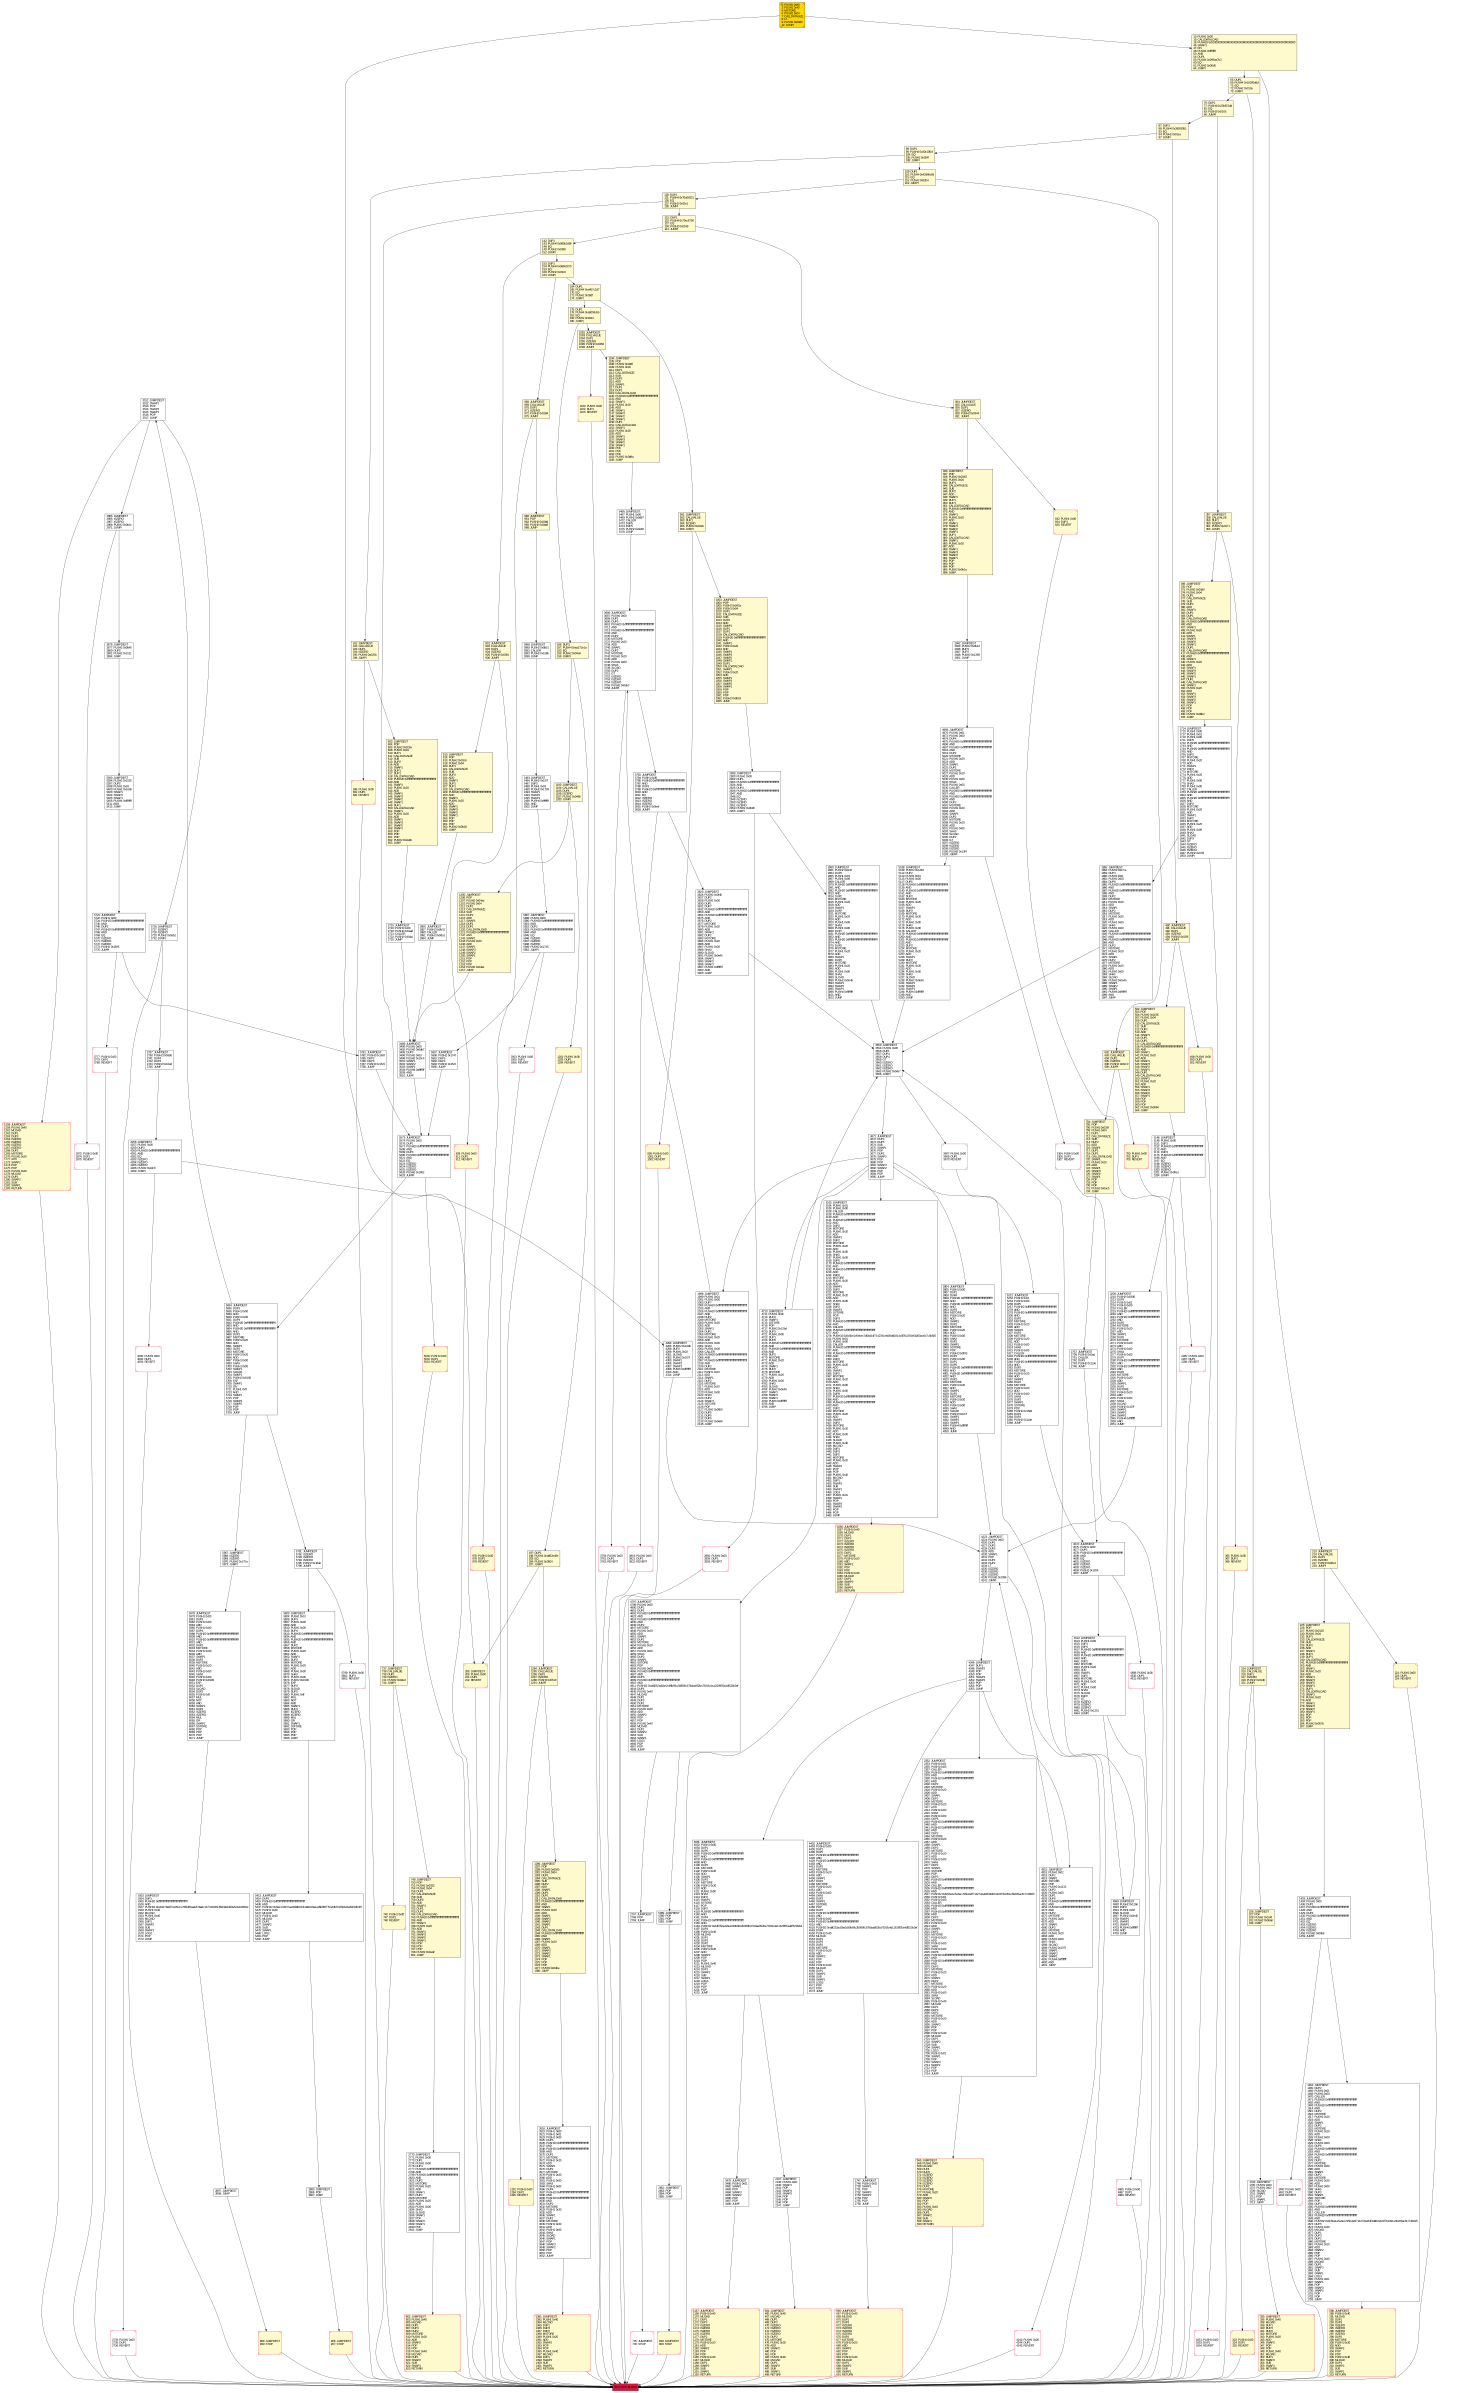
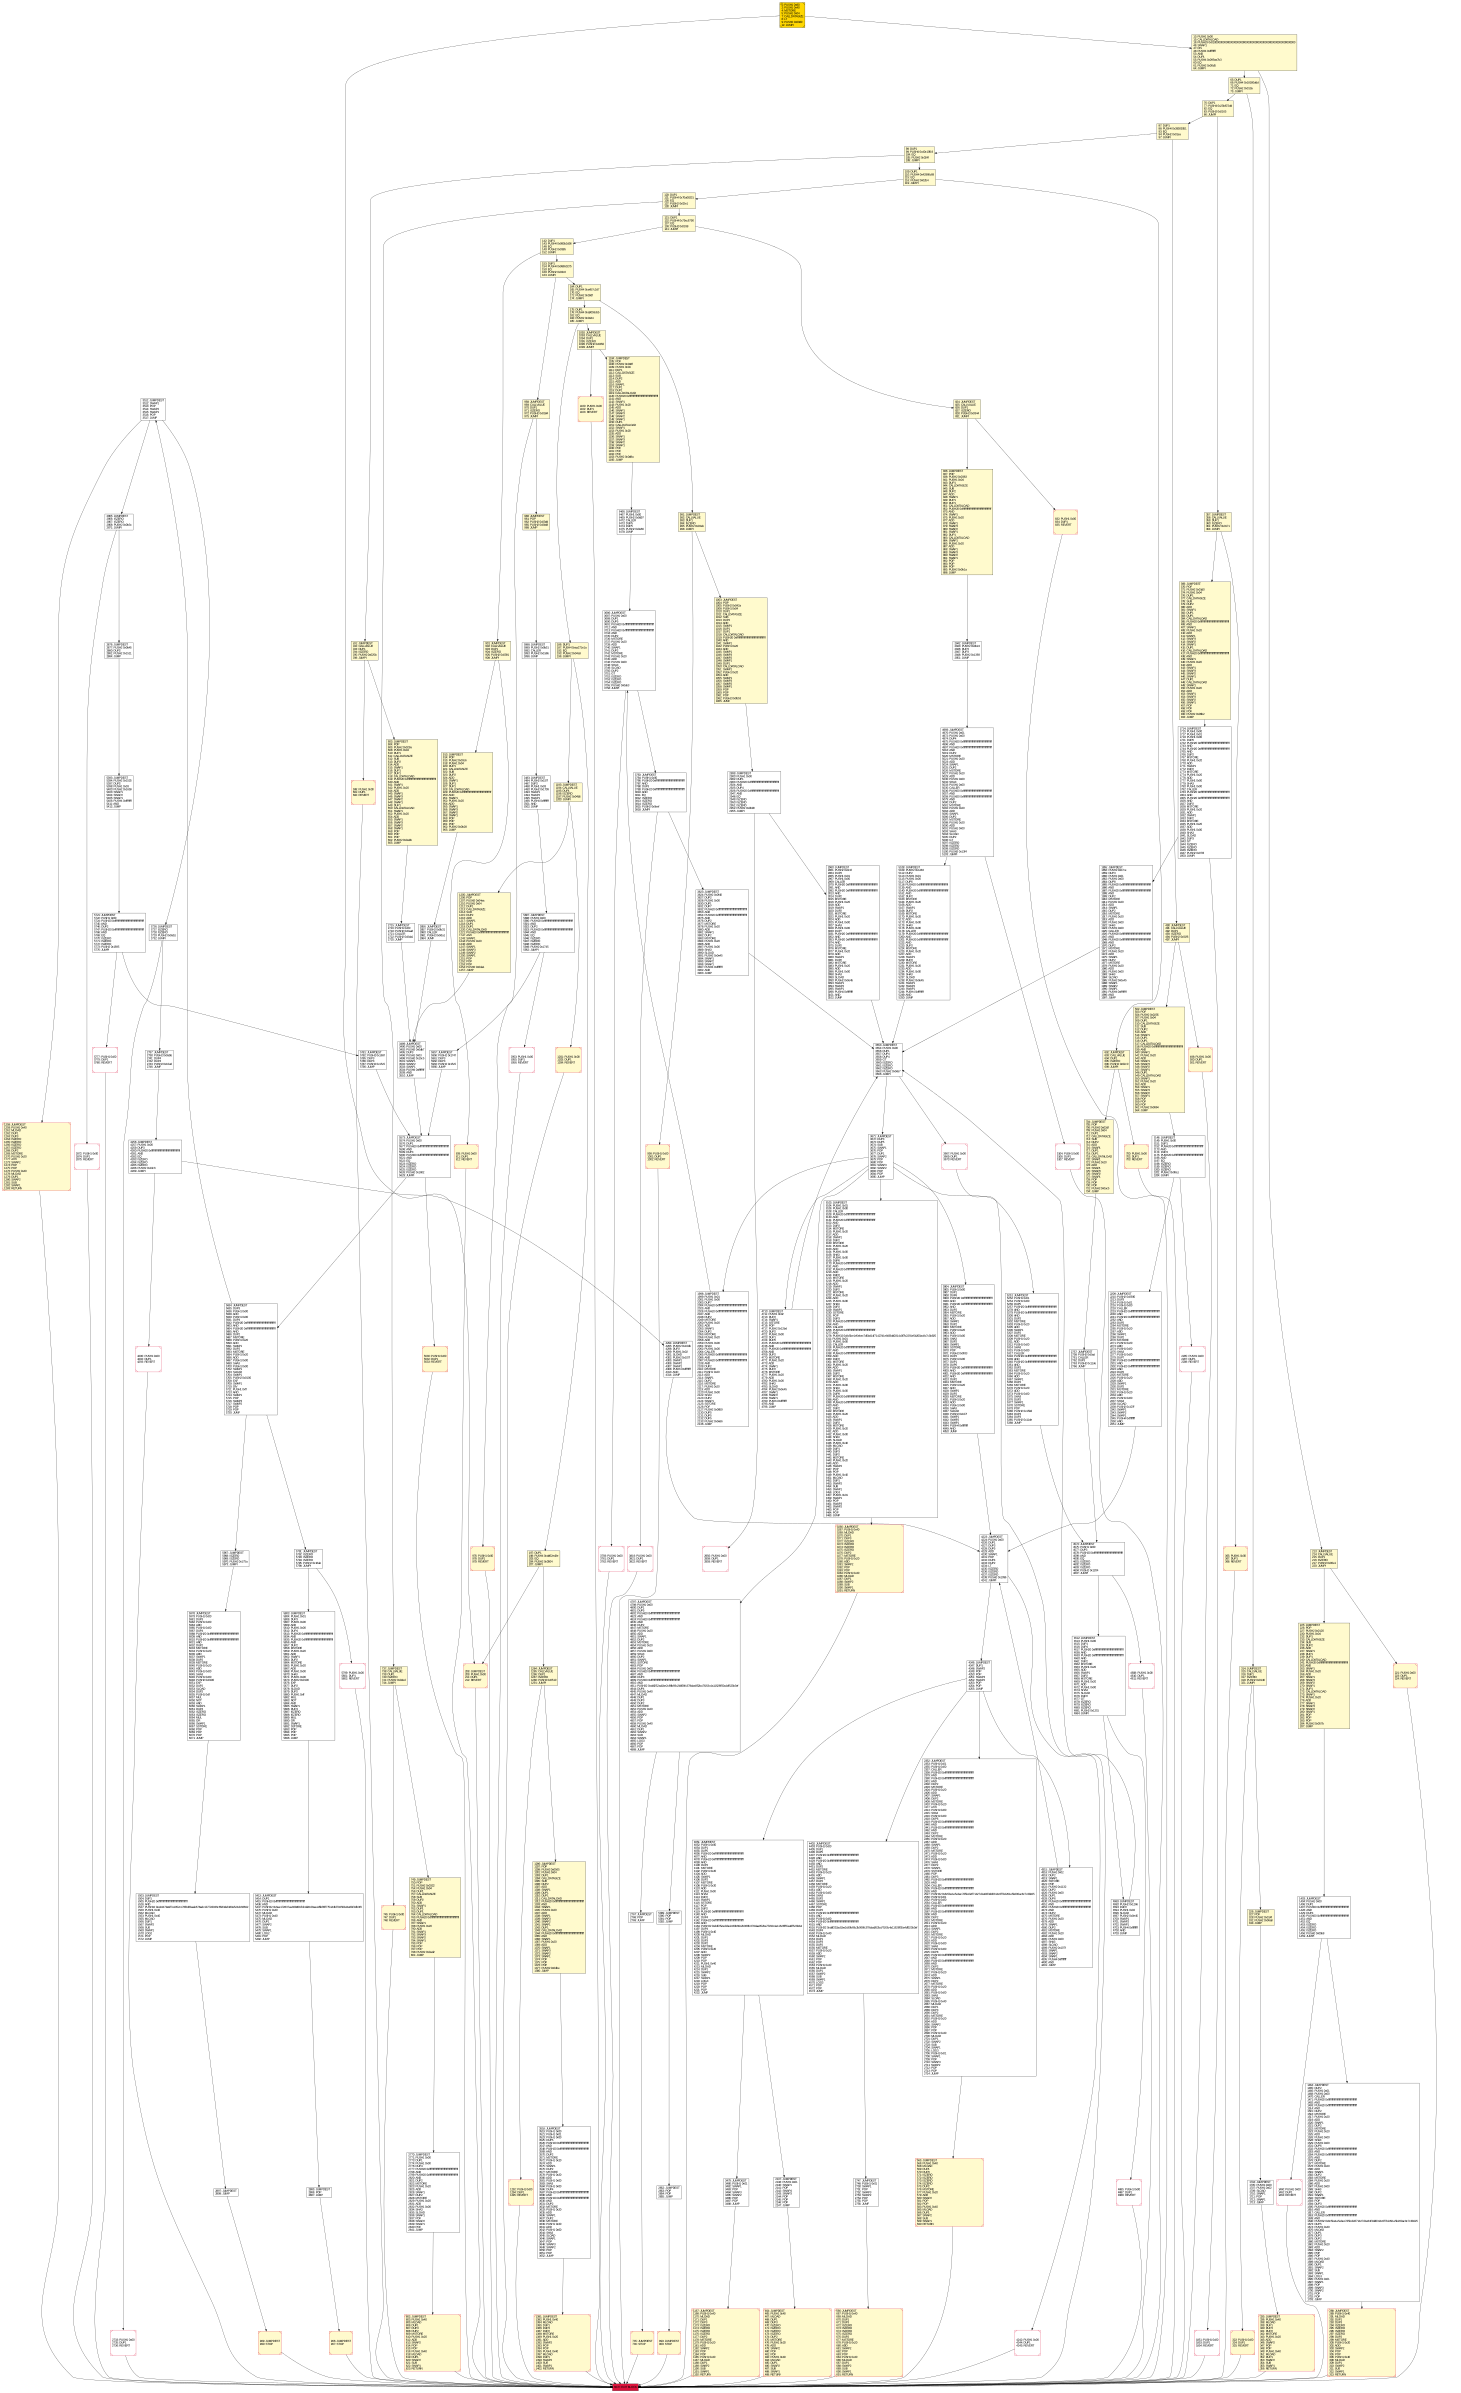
edge "2956: PUSH1 0x00 2958: DUP1 2959: REVERT" -> "6072: EXIT BLOCK": removed
node "735: JUMPDEST 736: STOP": fillcolor white -> lemonchiffon
